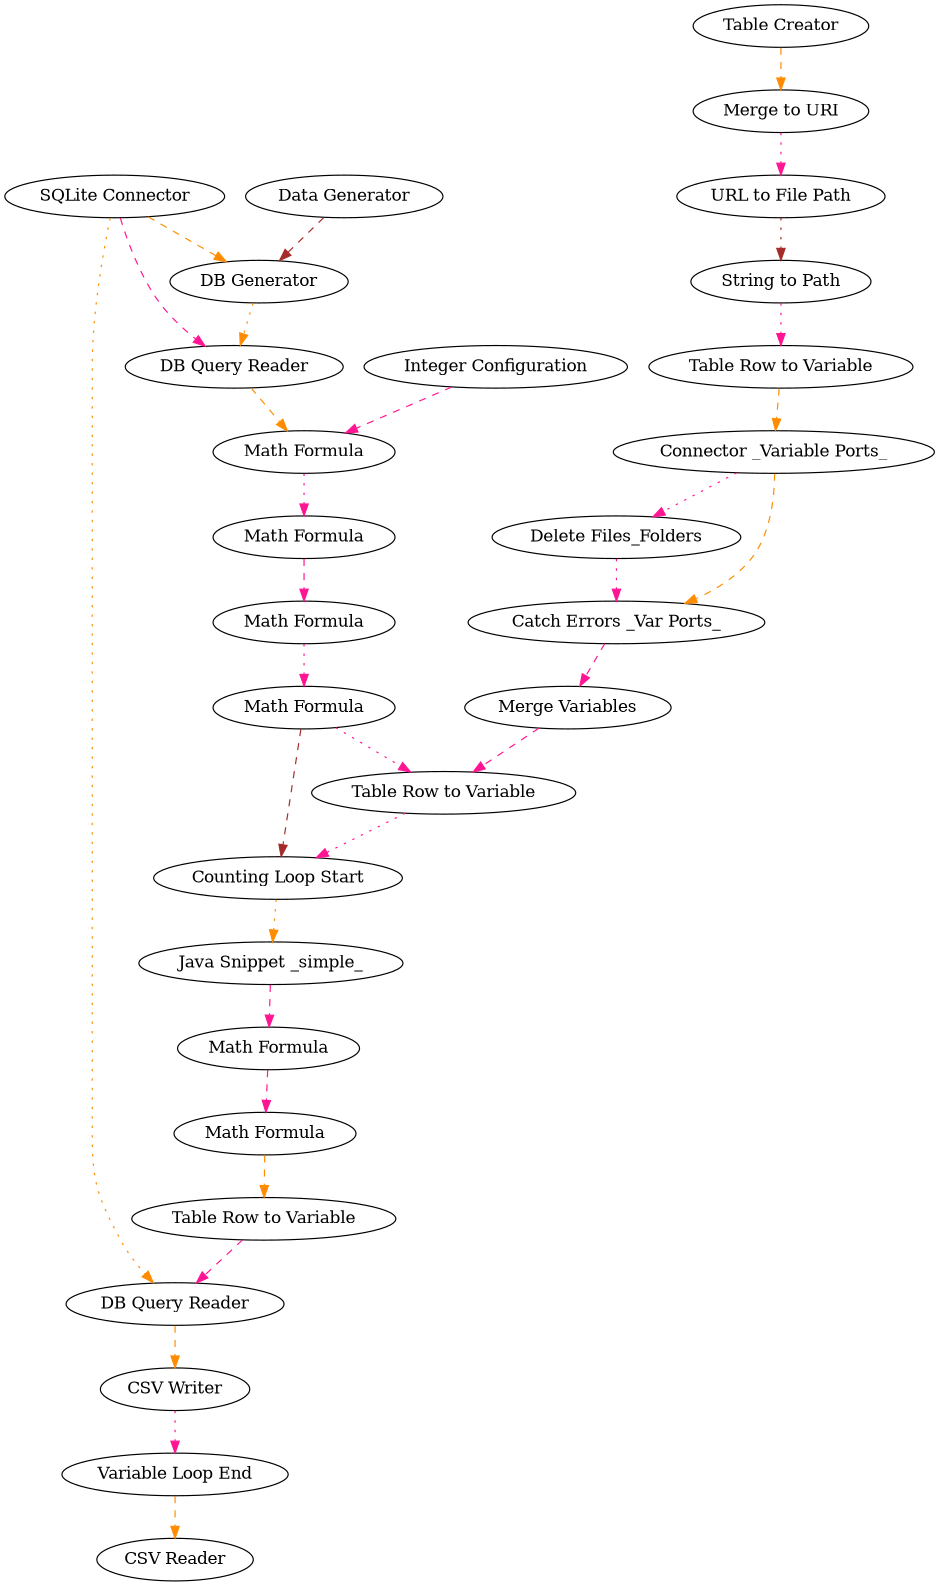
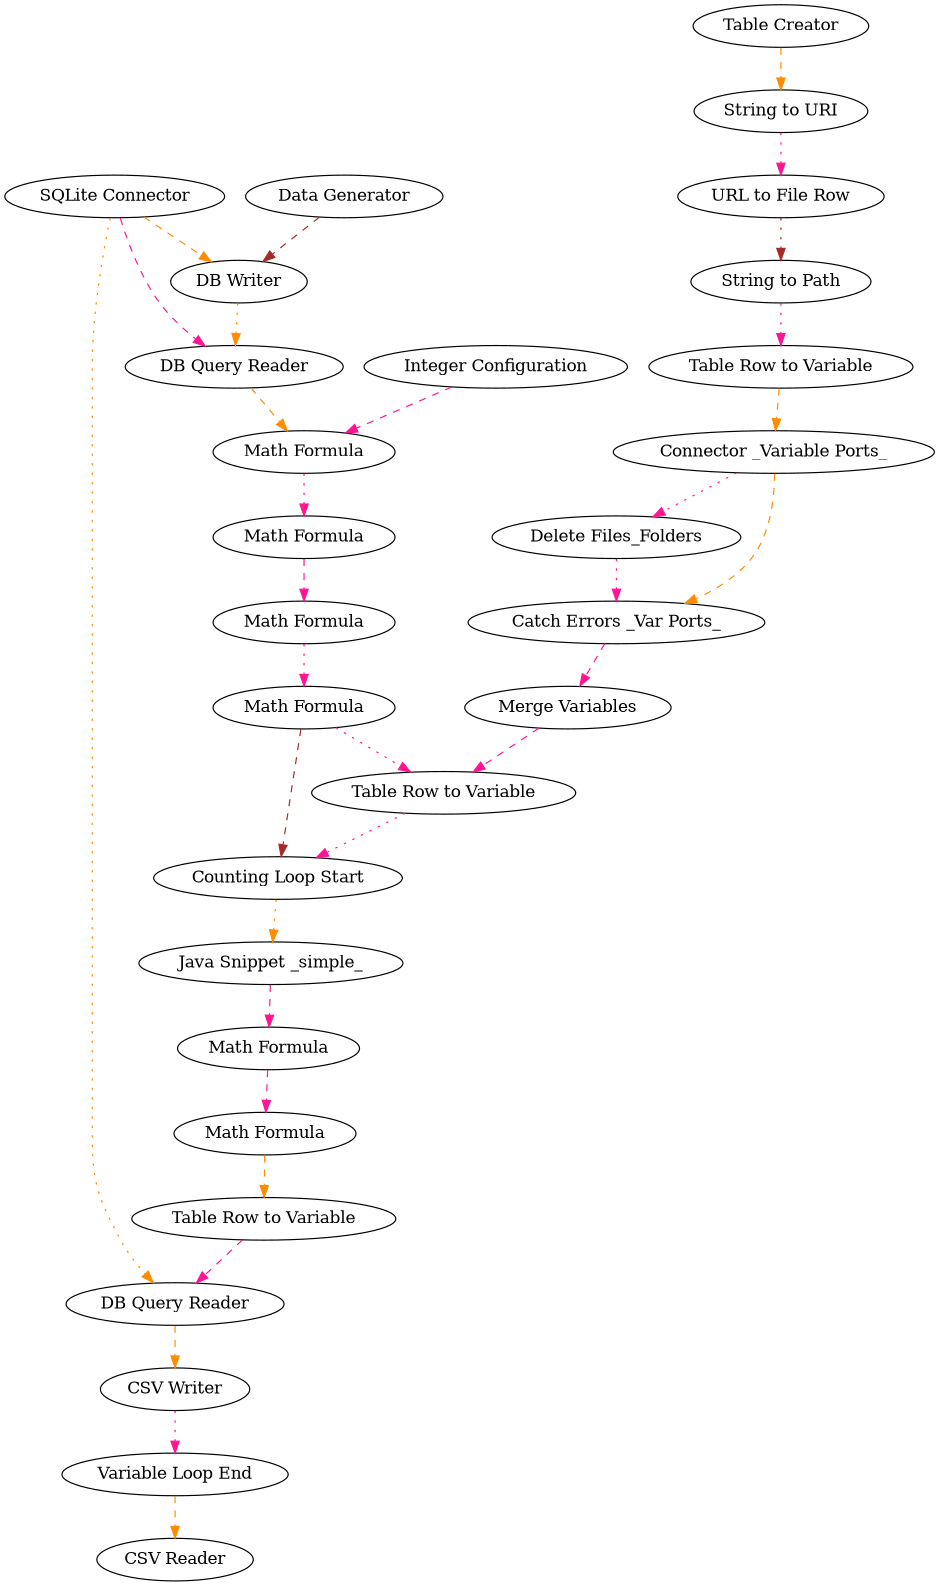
node "Merge to URI": label "Merge to URI" -> "String to URI"
node "URL to File Path": label "URL to File Path" -> "URL to File Row"
node "DB Generator": label "DB Generator" -> "DB Writer"
